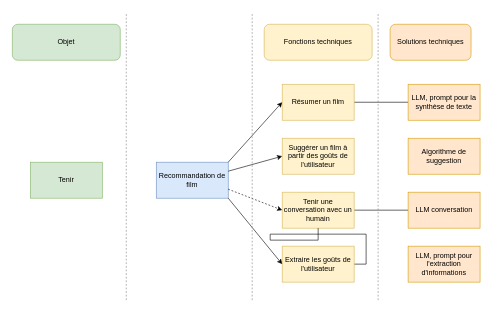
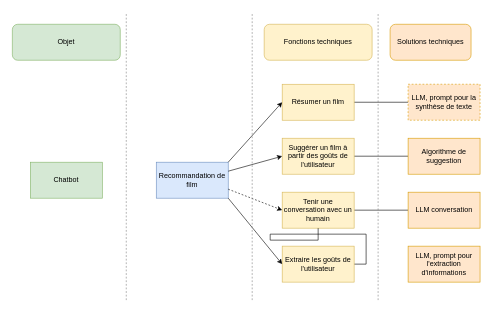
node "LLM, prompt pour la synthèse de texte": style solid -> dashed
edge "Suggérer un film à partir des goûts de l'utilisateur" -- "Algorithme de suggestion": added
node "Tenir": label "Tenir" -> "Chatbot"
